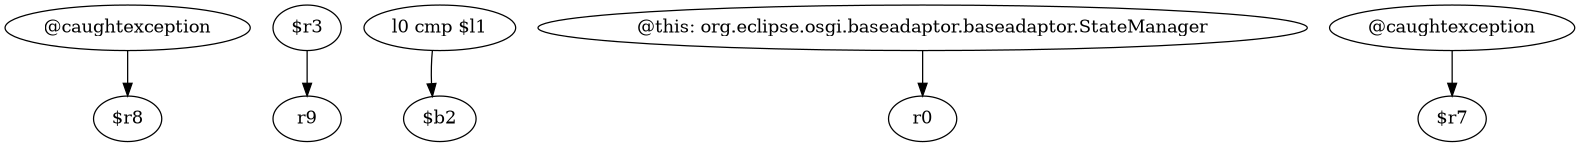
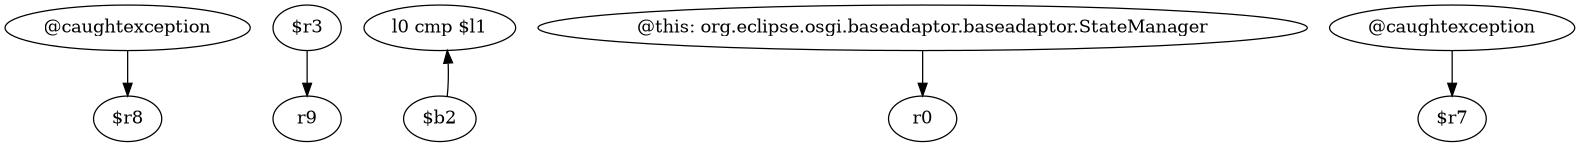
edge "l0 cmp $l1" -> "$b2": reversed
